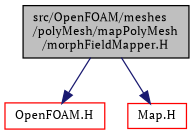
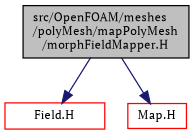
node "OpenFOAM.H": label "OpenFOAM.H" -> "Field.H"
